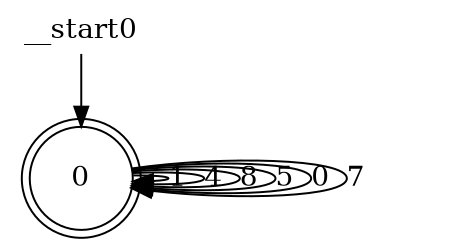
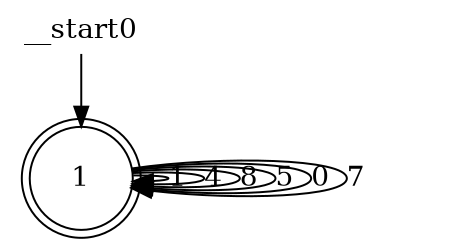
node "0": label "0" -> "1"
